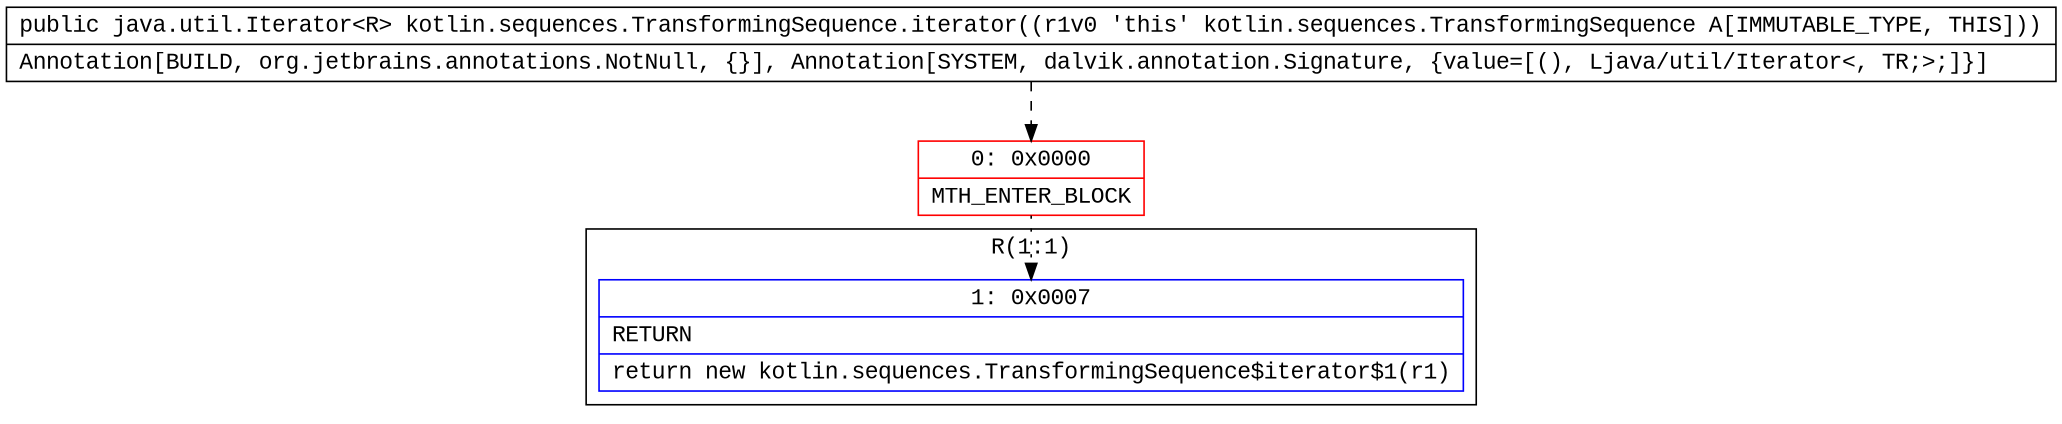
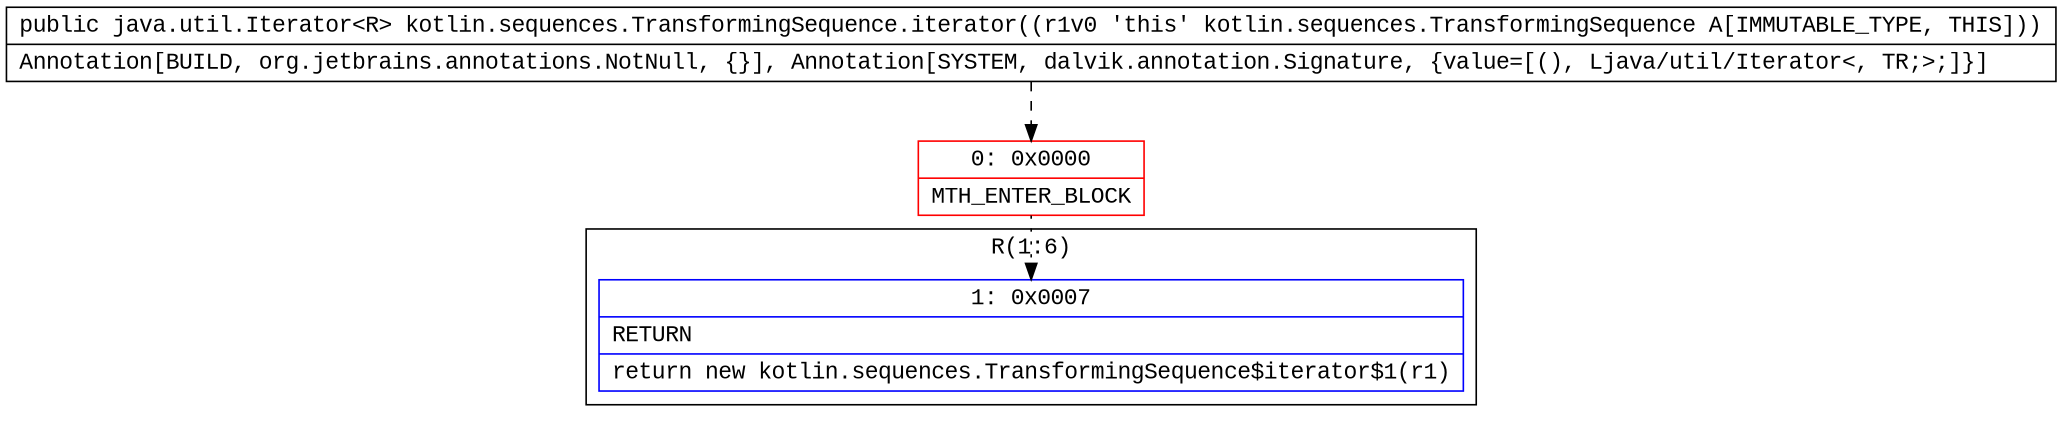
cluster "R(1:1)": label "R(1:1)" -> "R(1:6)"
